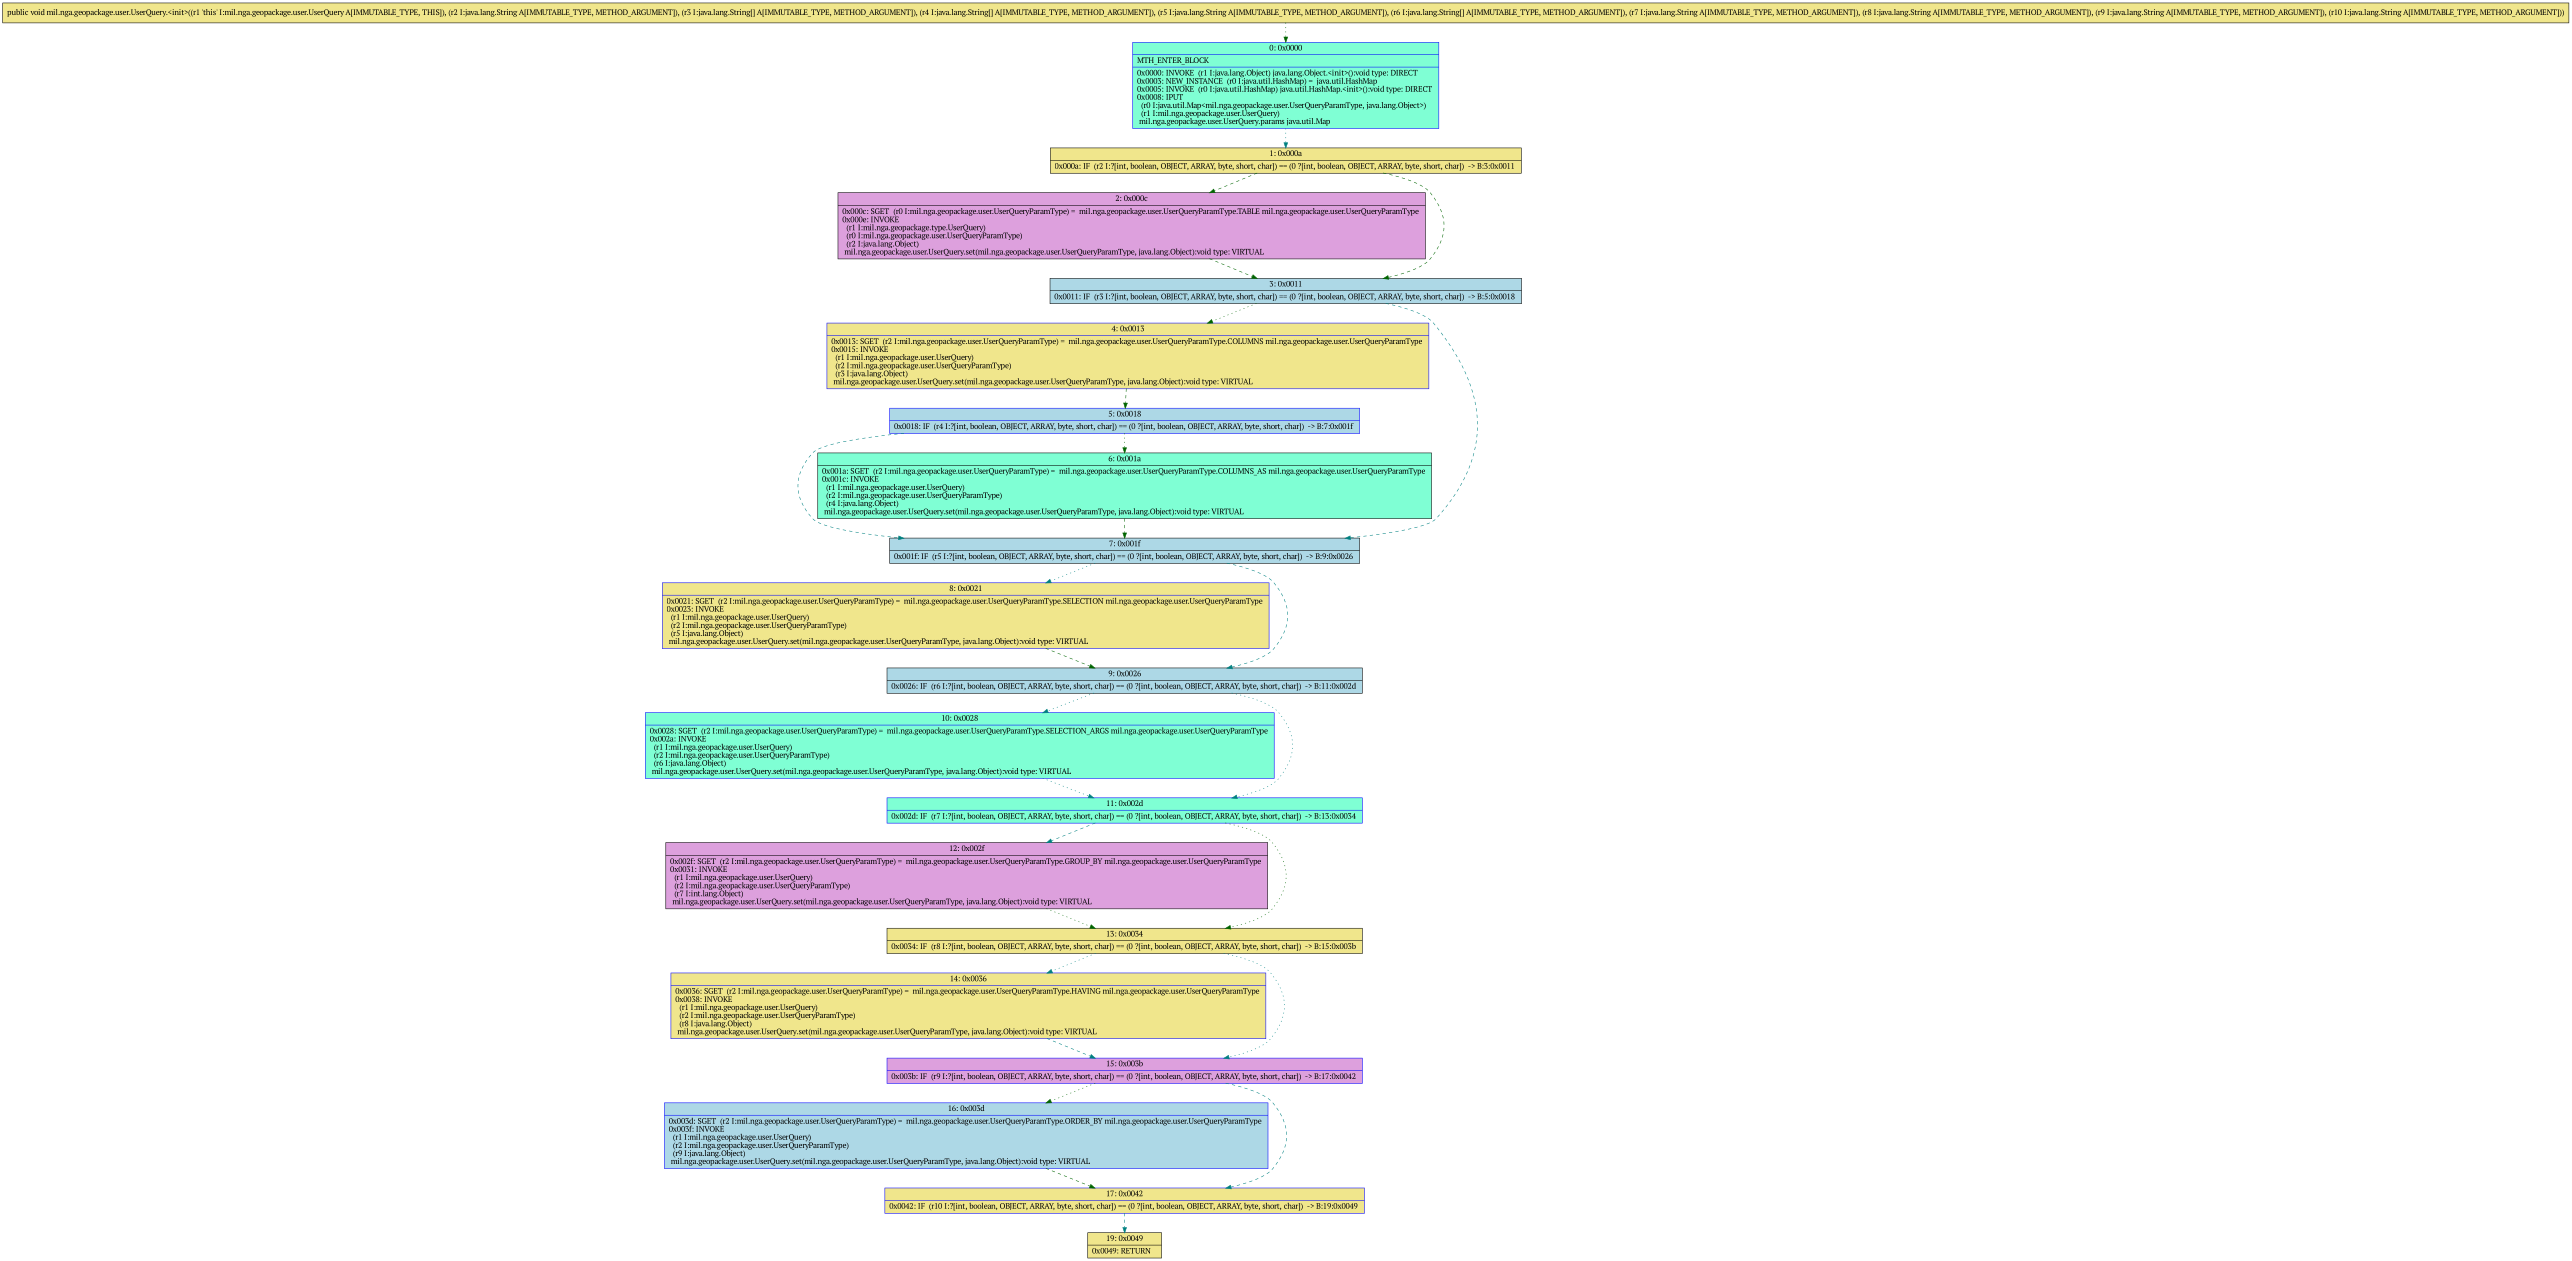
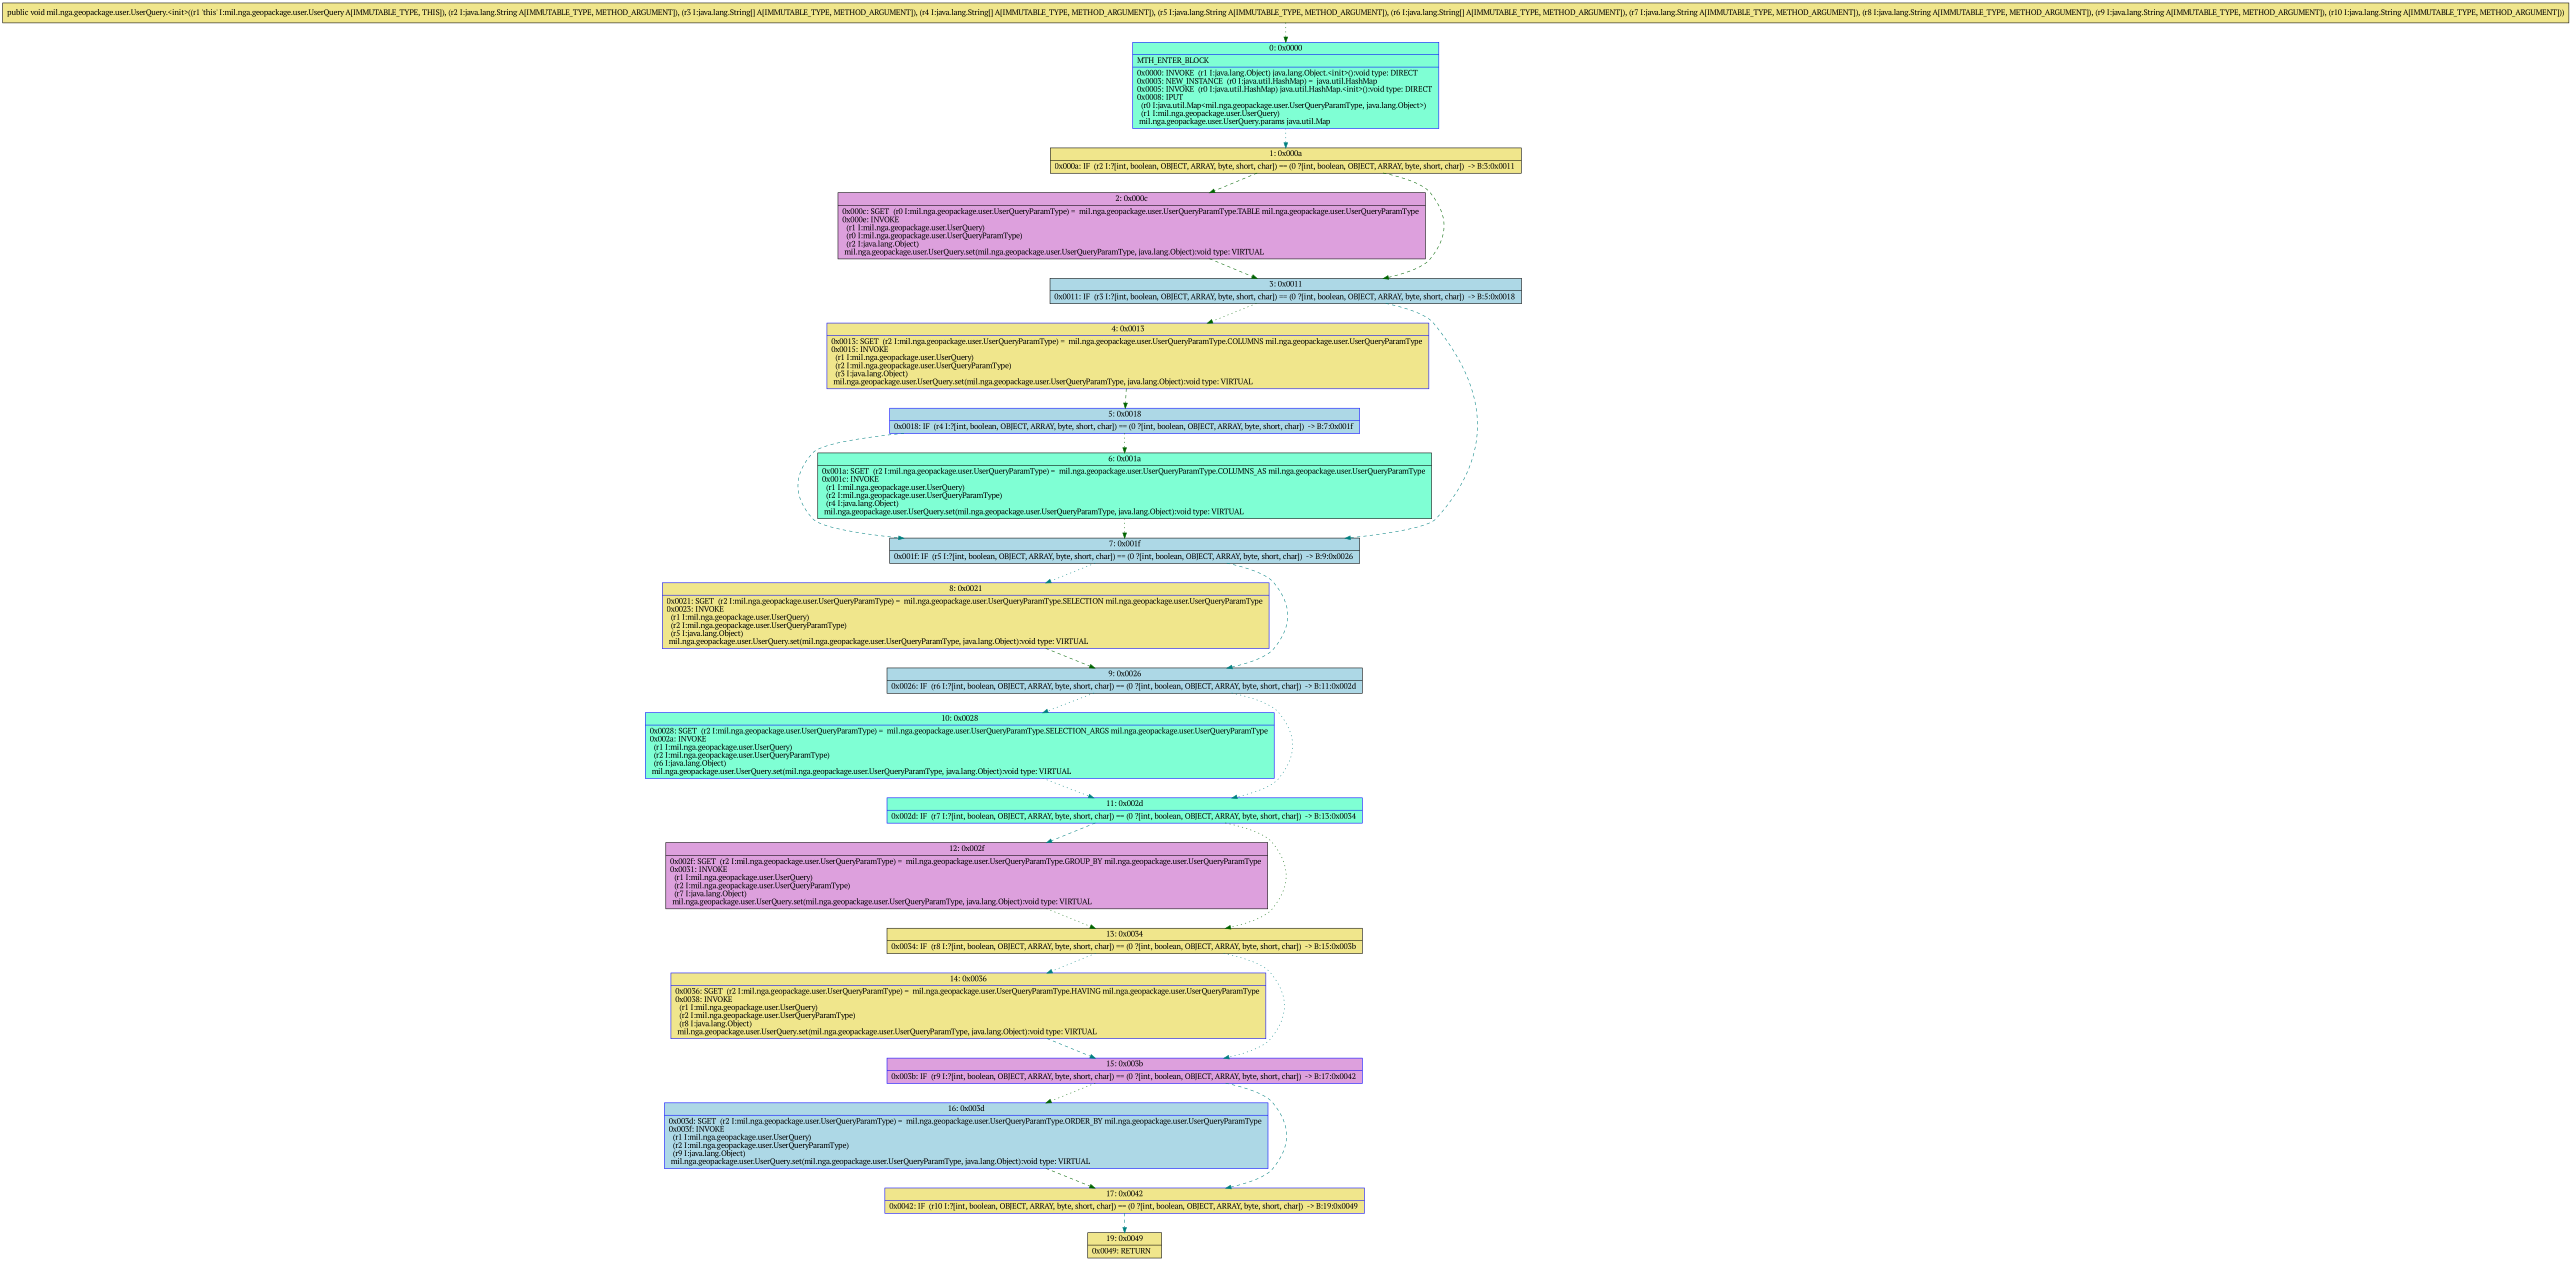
node "2: 0x000c": text "(r1 I:mil.nga.geopackage.type.UserQuery)" -> "(r1 I:mil.nga.geopackage.user.UserQuery)"
edge "6: 0x001a" -> "7: 0x001f": style dashed -> dotted
node "12: 0x002f": text "(r7 I:int.lang.Object)" -> "(r7 I:java.lang.Object)"
